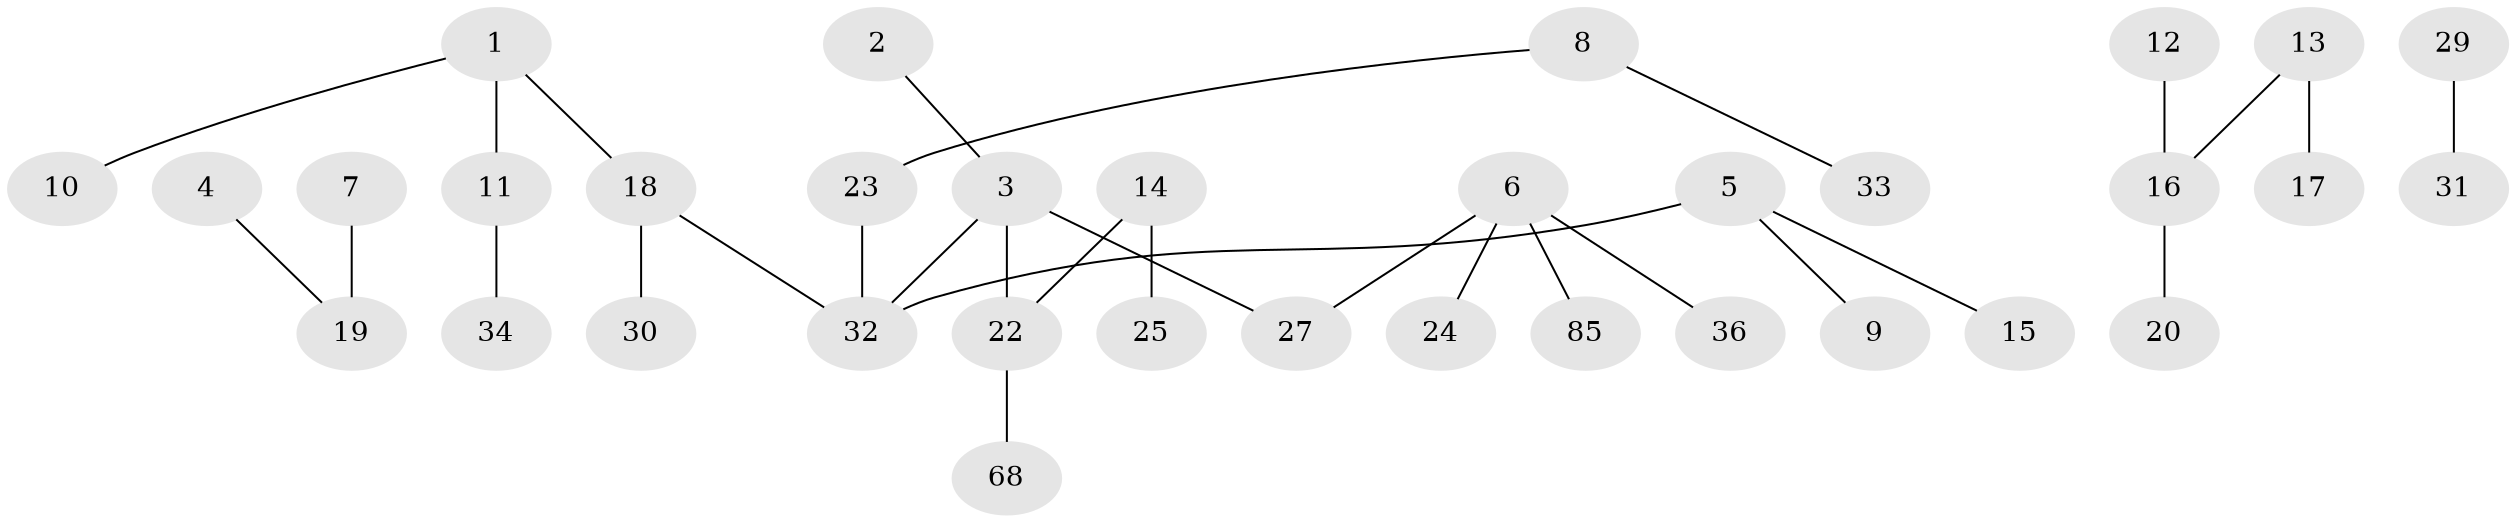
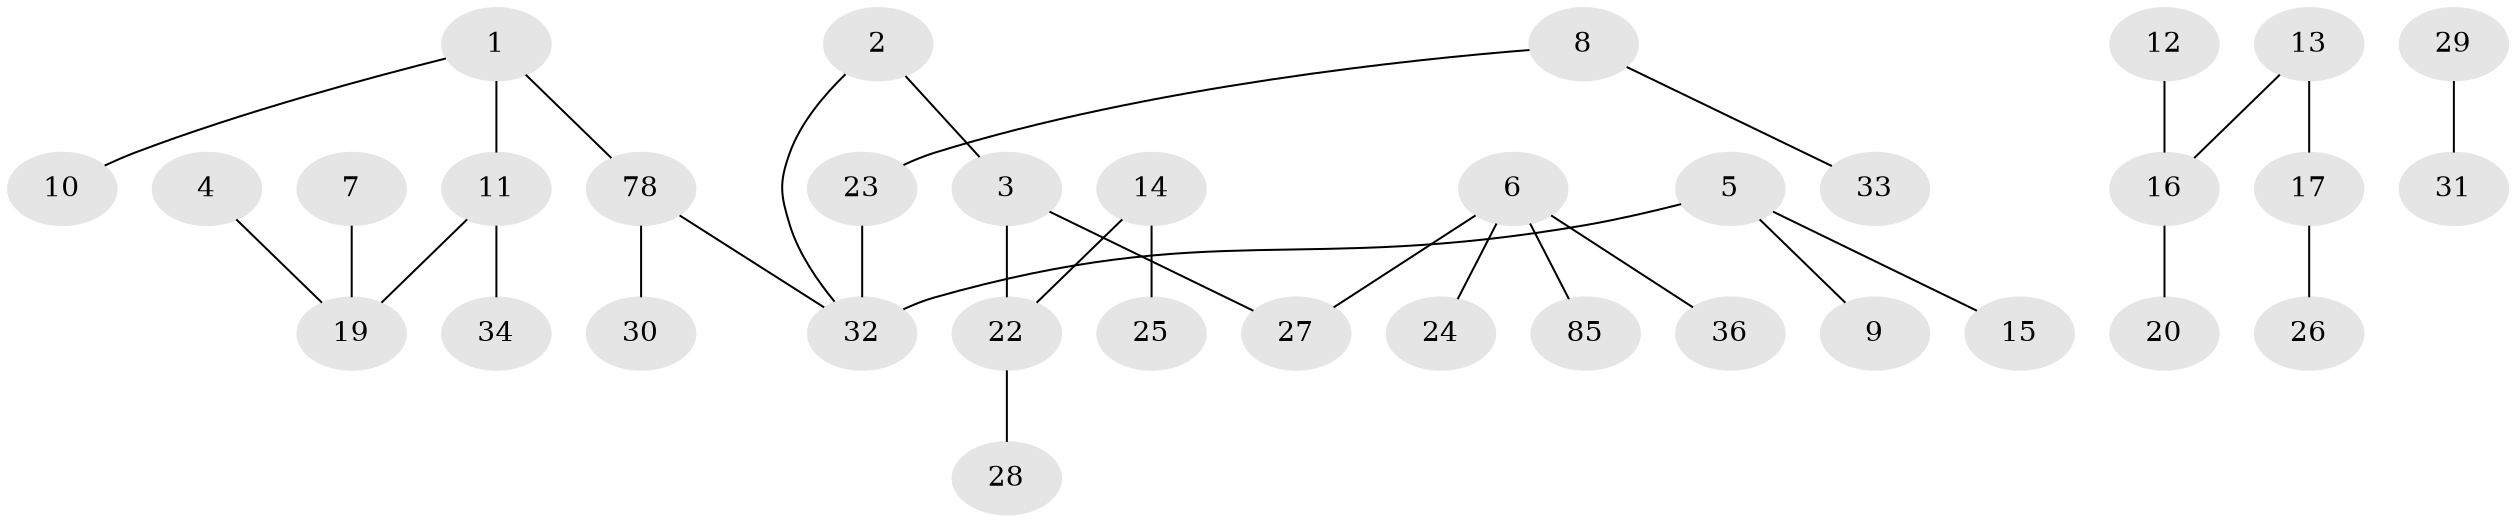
node "18": label "18" -> "78"
edge "11" -- "19": added
edge "3" -- "32": now "2" -- "32"
node "26": added
node "68": label "68" -> "28"
